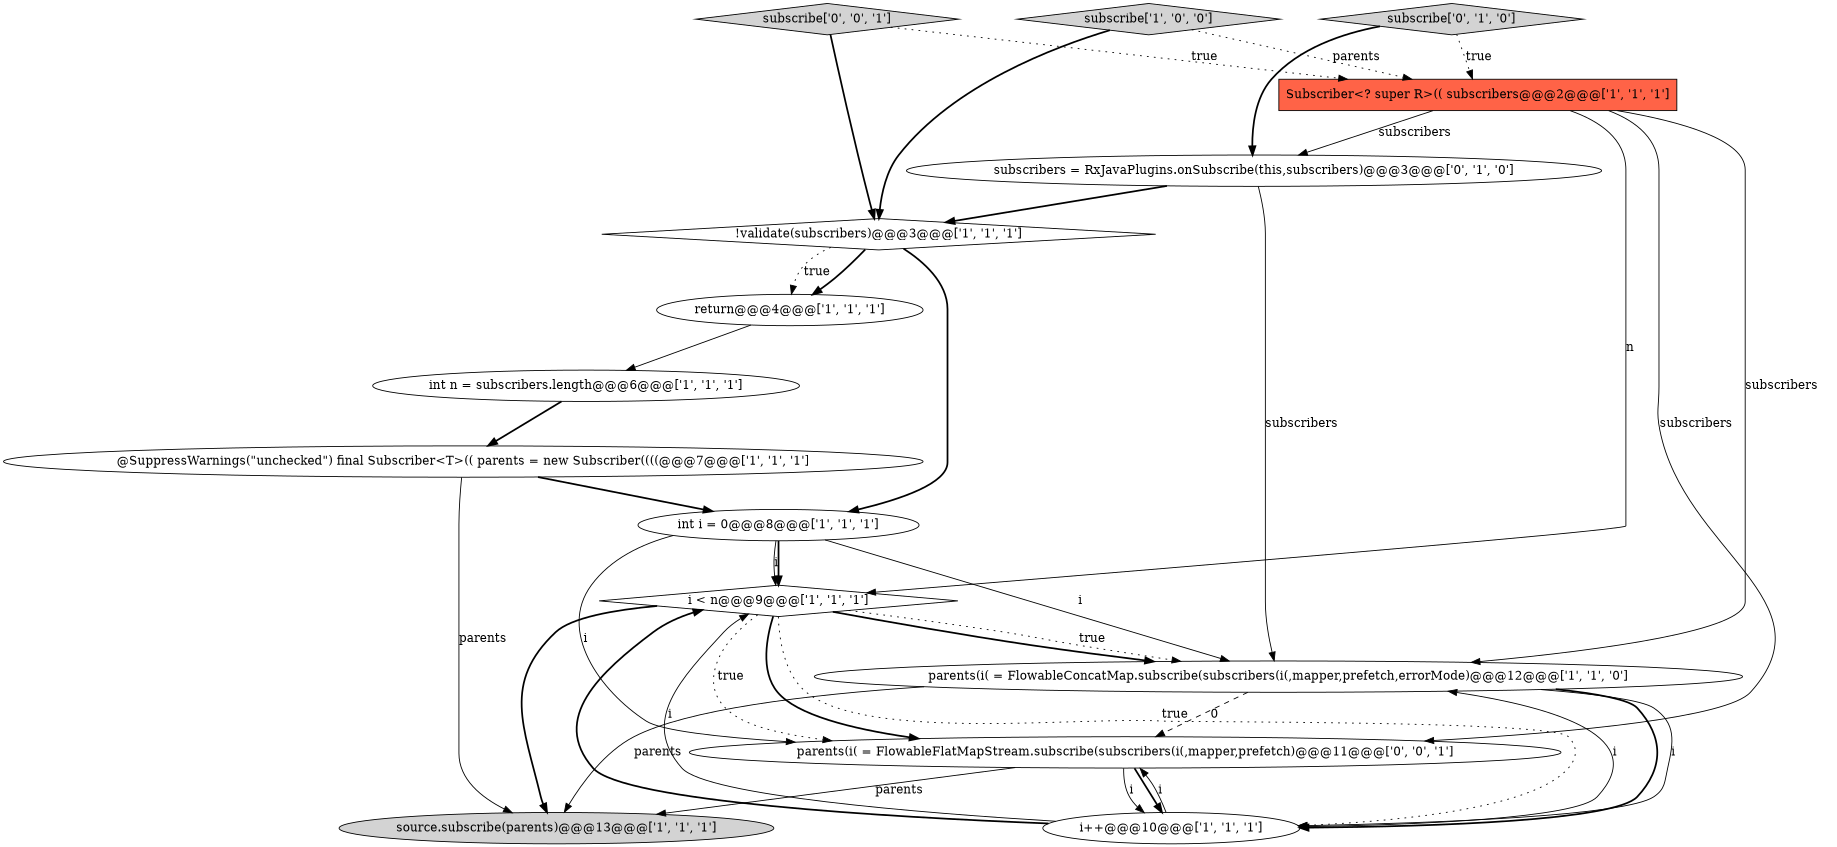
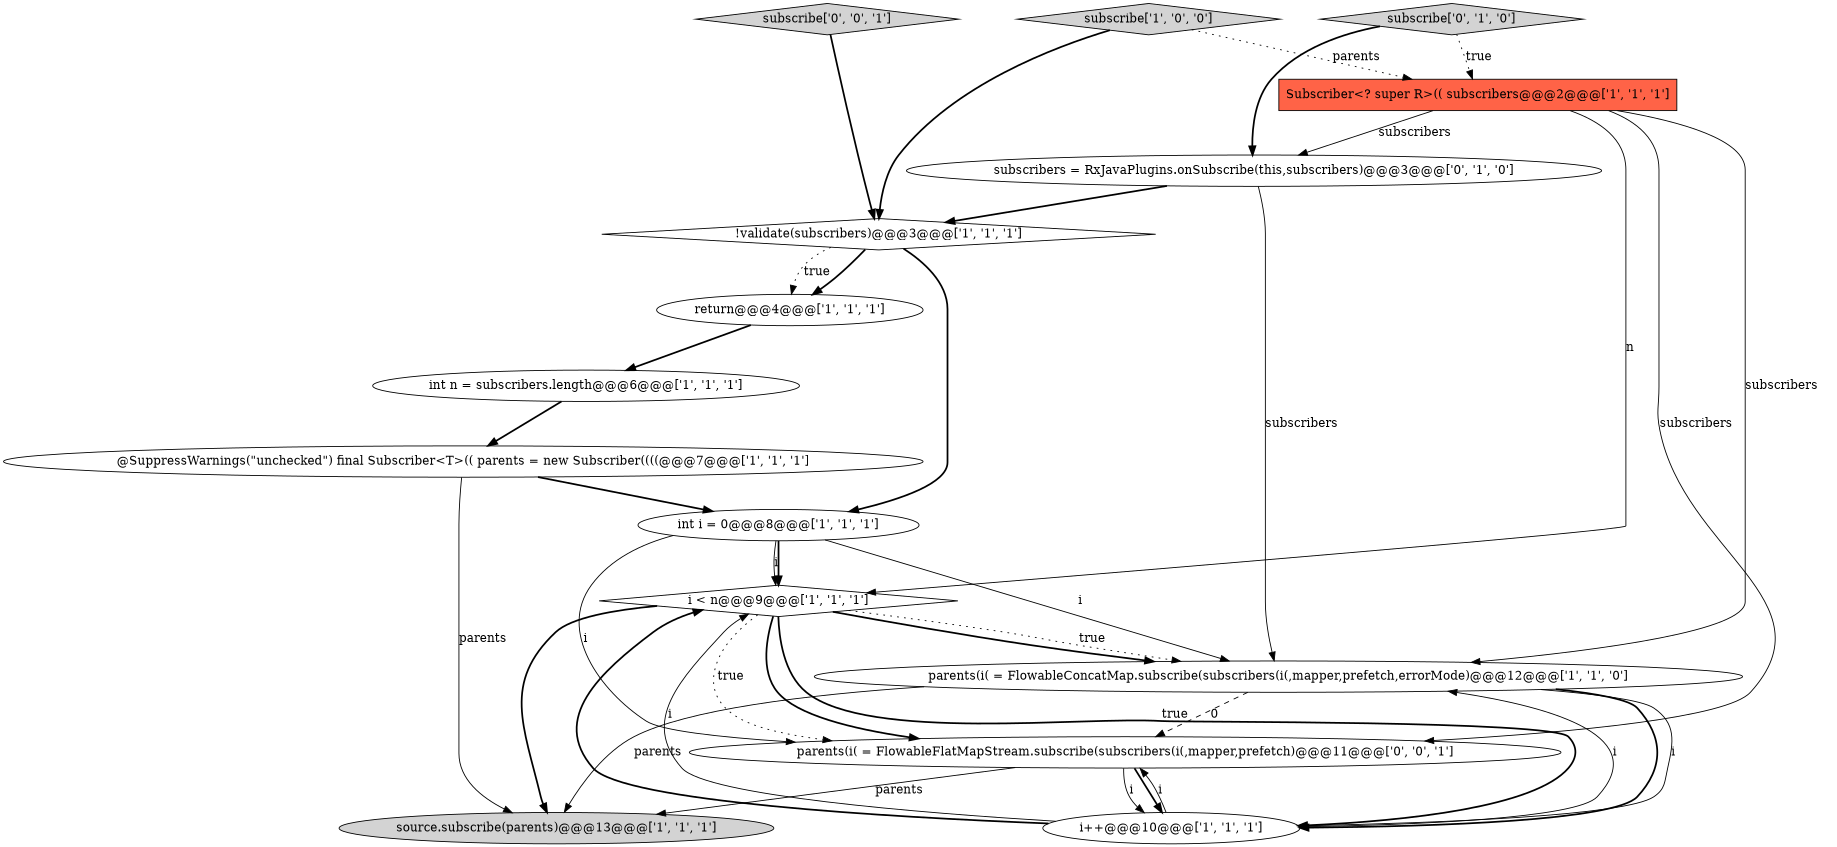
edge "subscribe['0', '0', '1']" -> "Subscriber<? super R>(( subscribers@@@2@@@['1', '1', '1']": removed, label "true"
edge "return@@@4@@@['1', '1', '1']" -> "int n = subscribers.length@@@6@@@['1', '1', '1']": style solid -> bold
edge "i < n@@@9@@@['1', '1', '1']" -> "i++@@@10@@@['1', '1', '1']": style dotted -> bold
